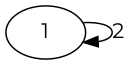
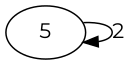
node "1": label "1" -> "5"
